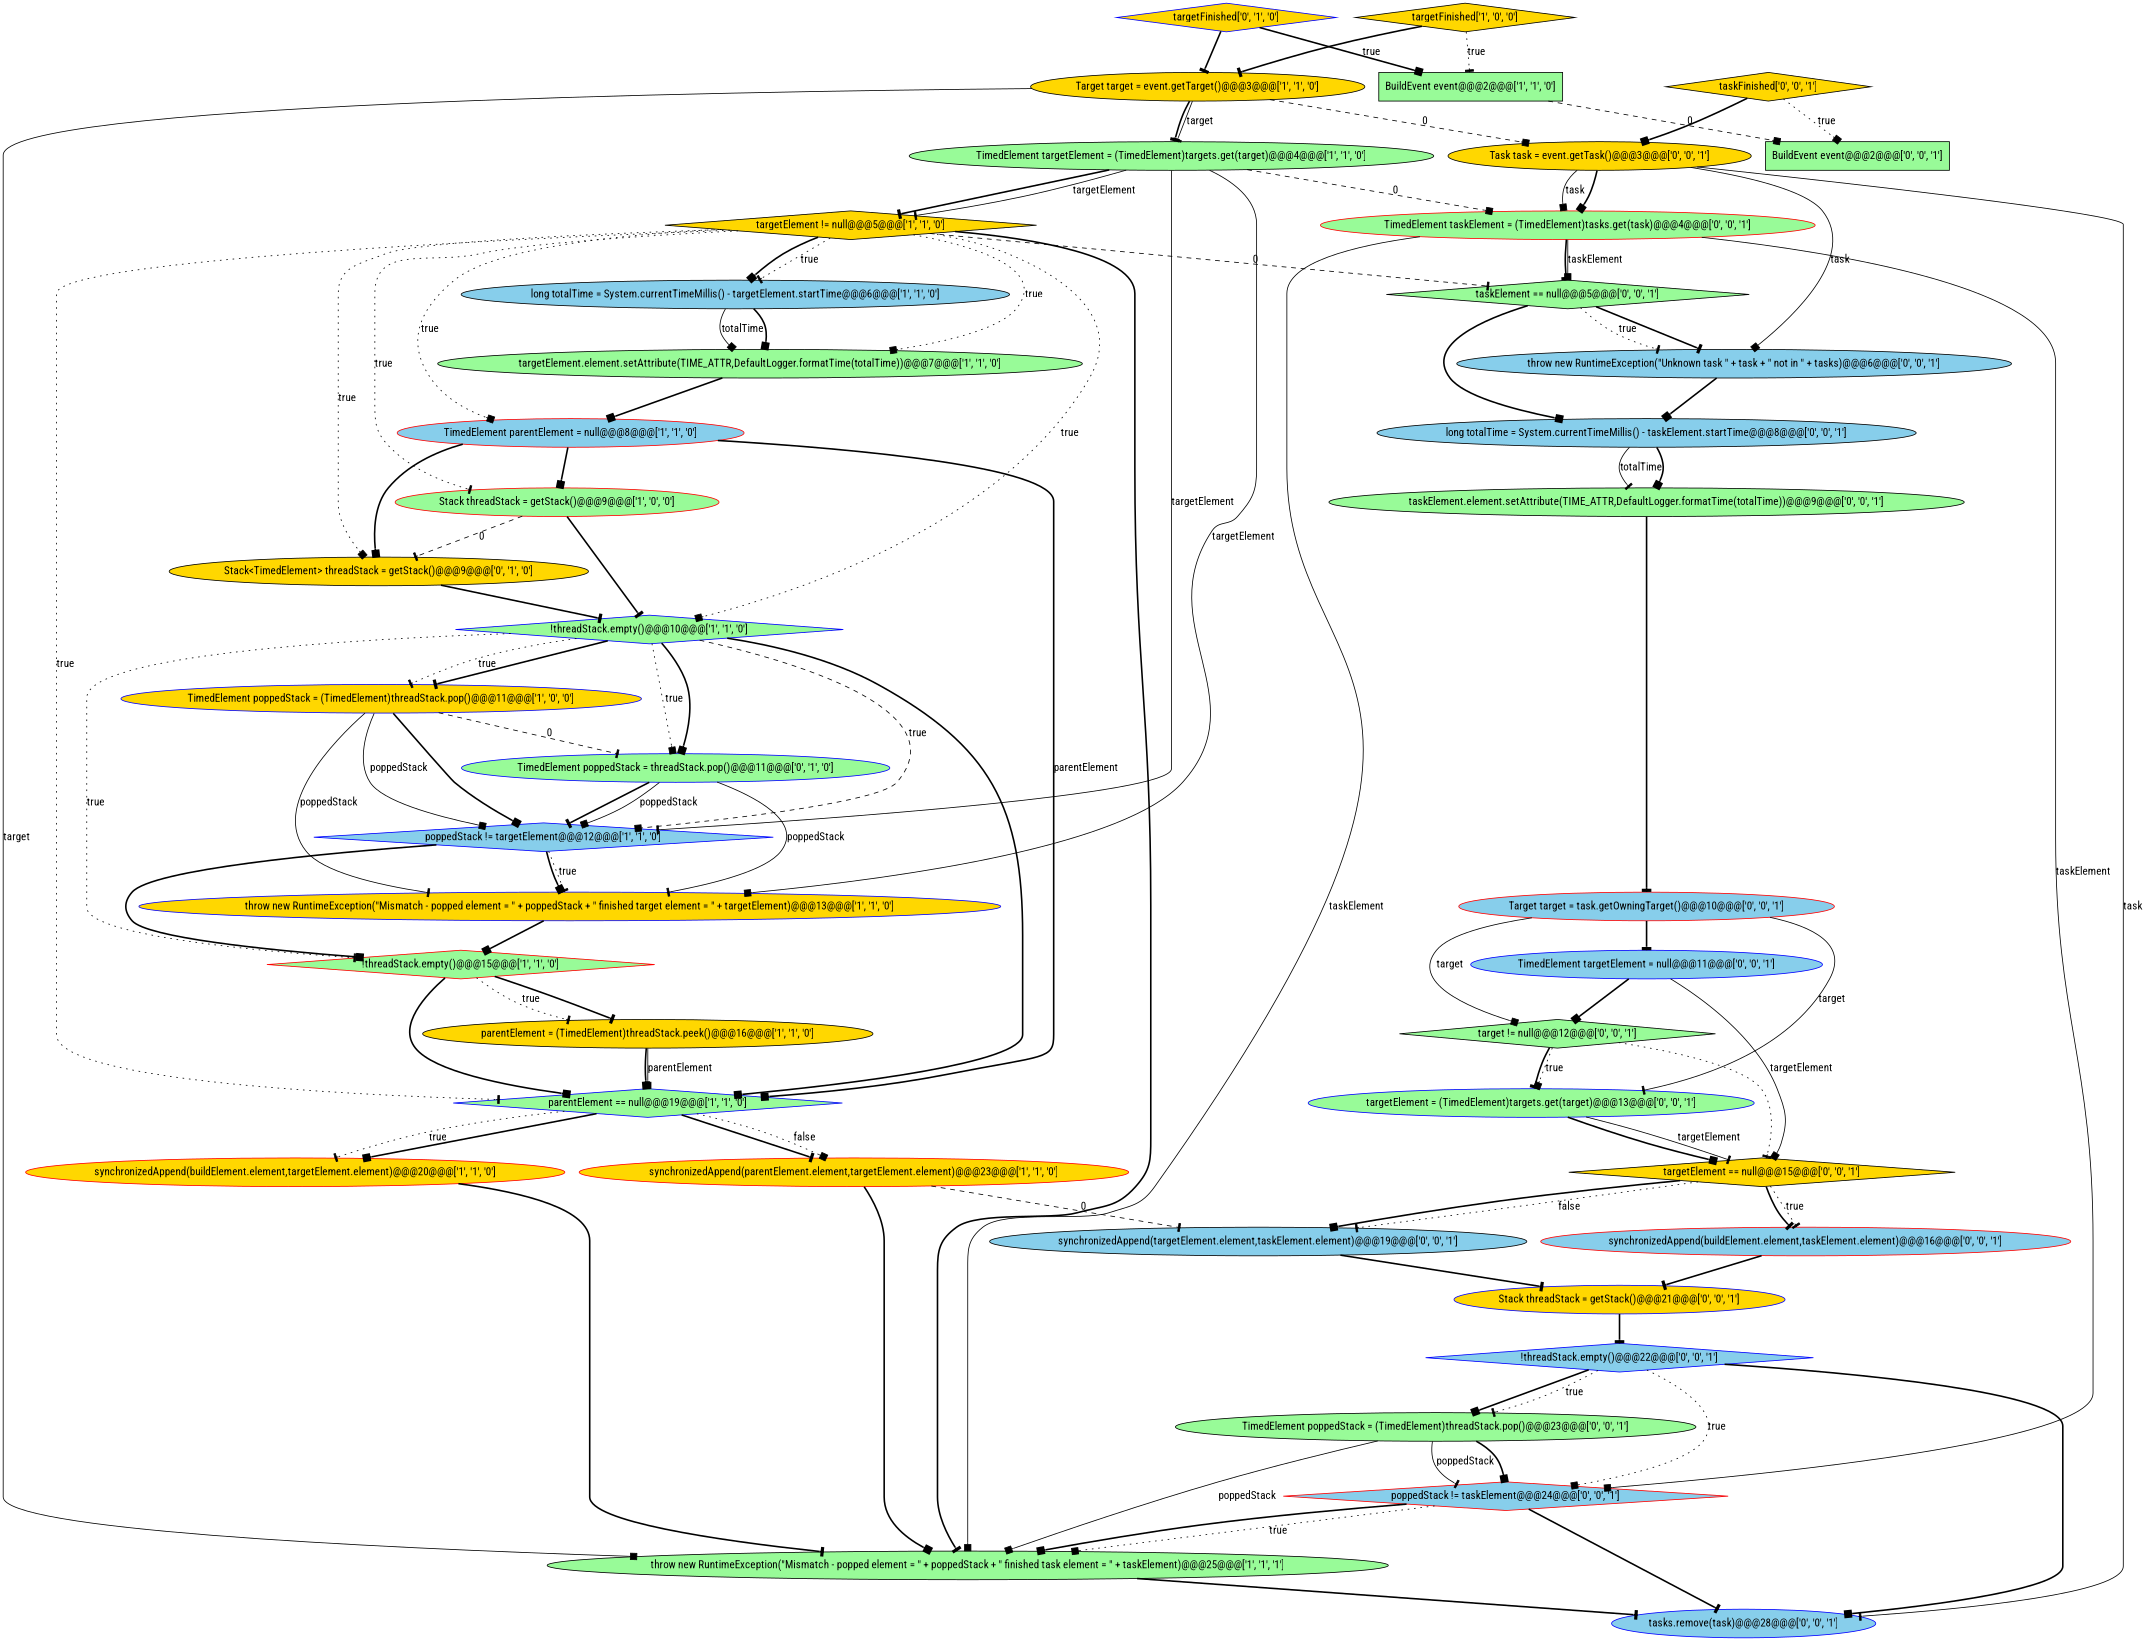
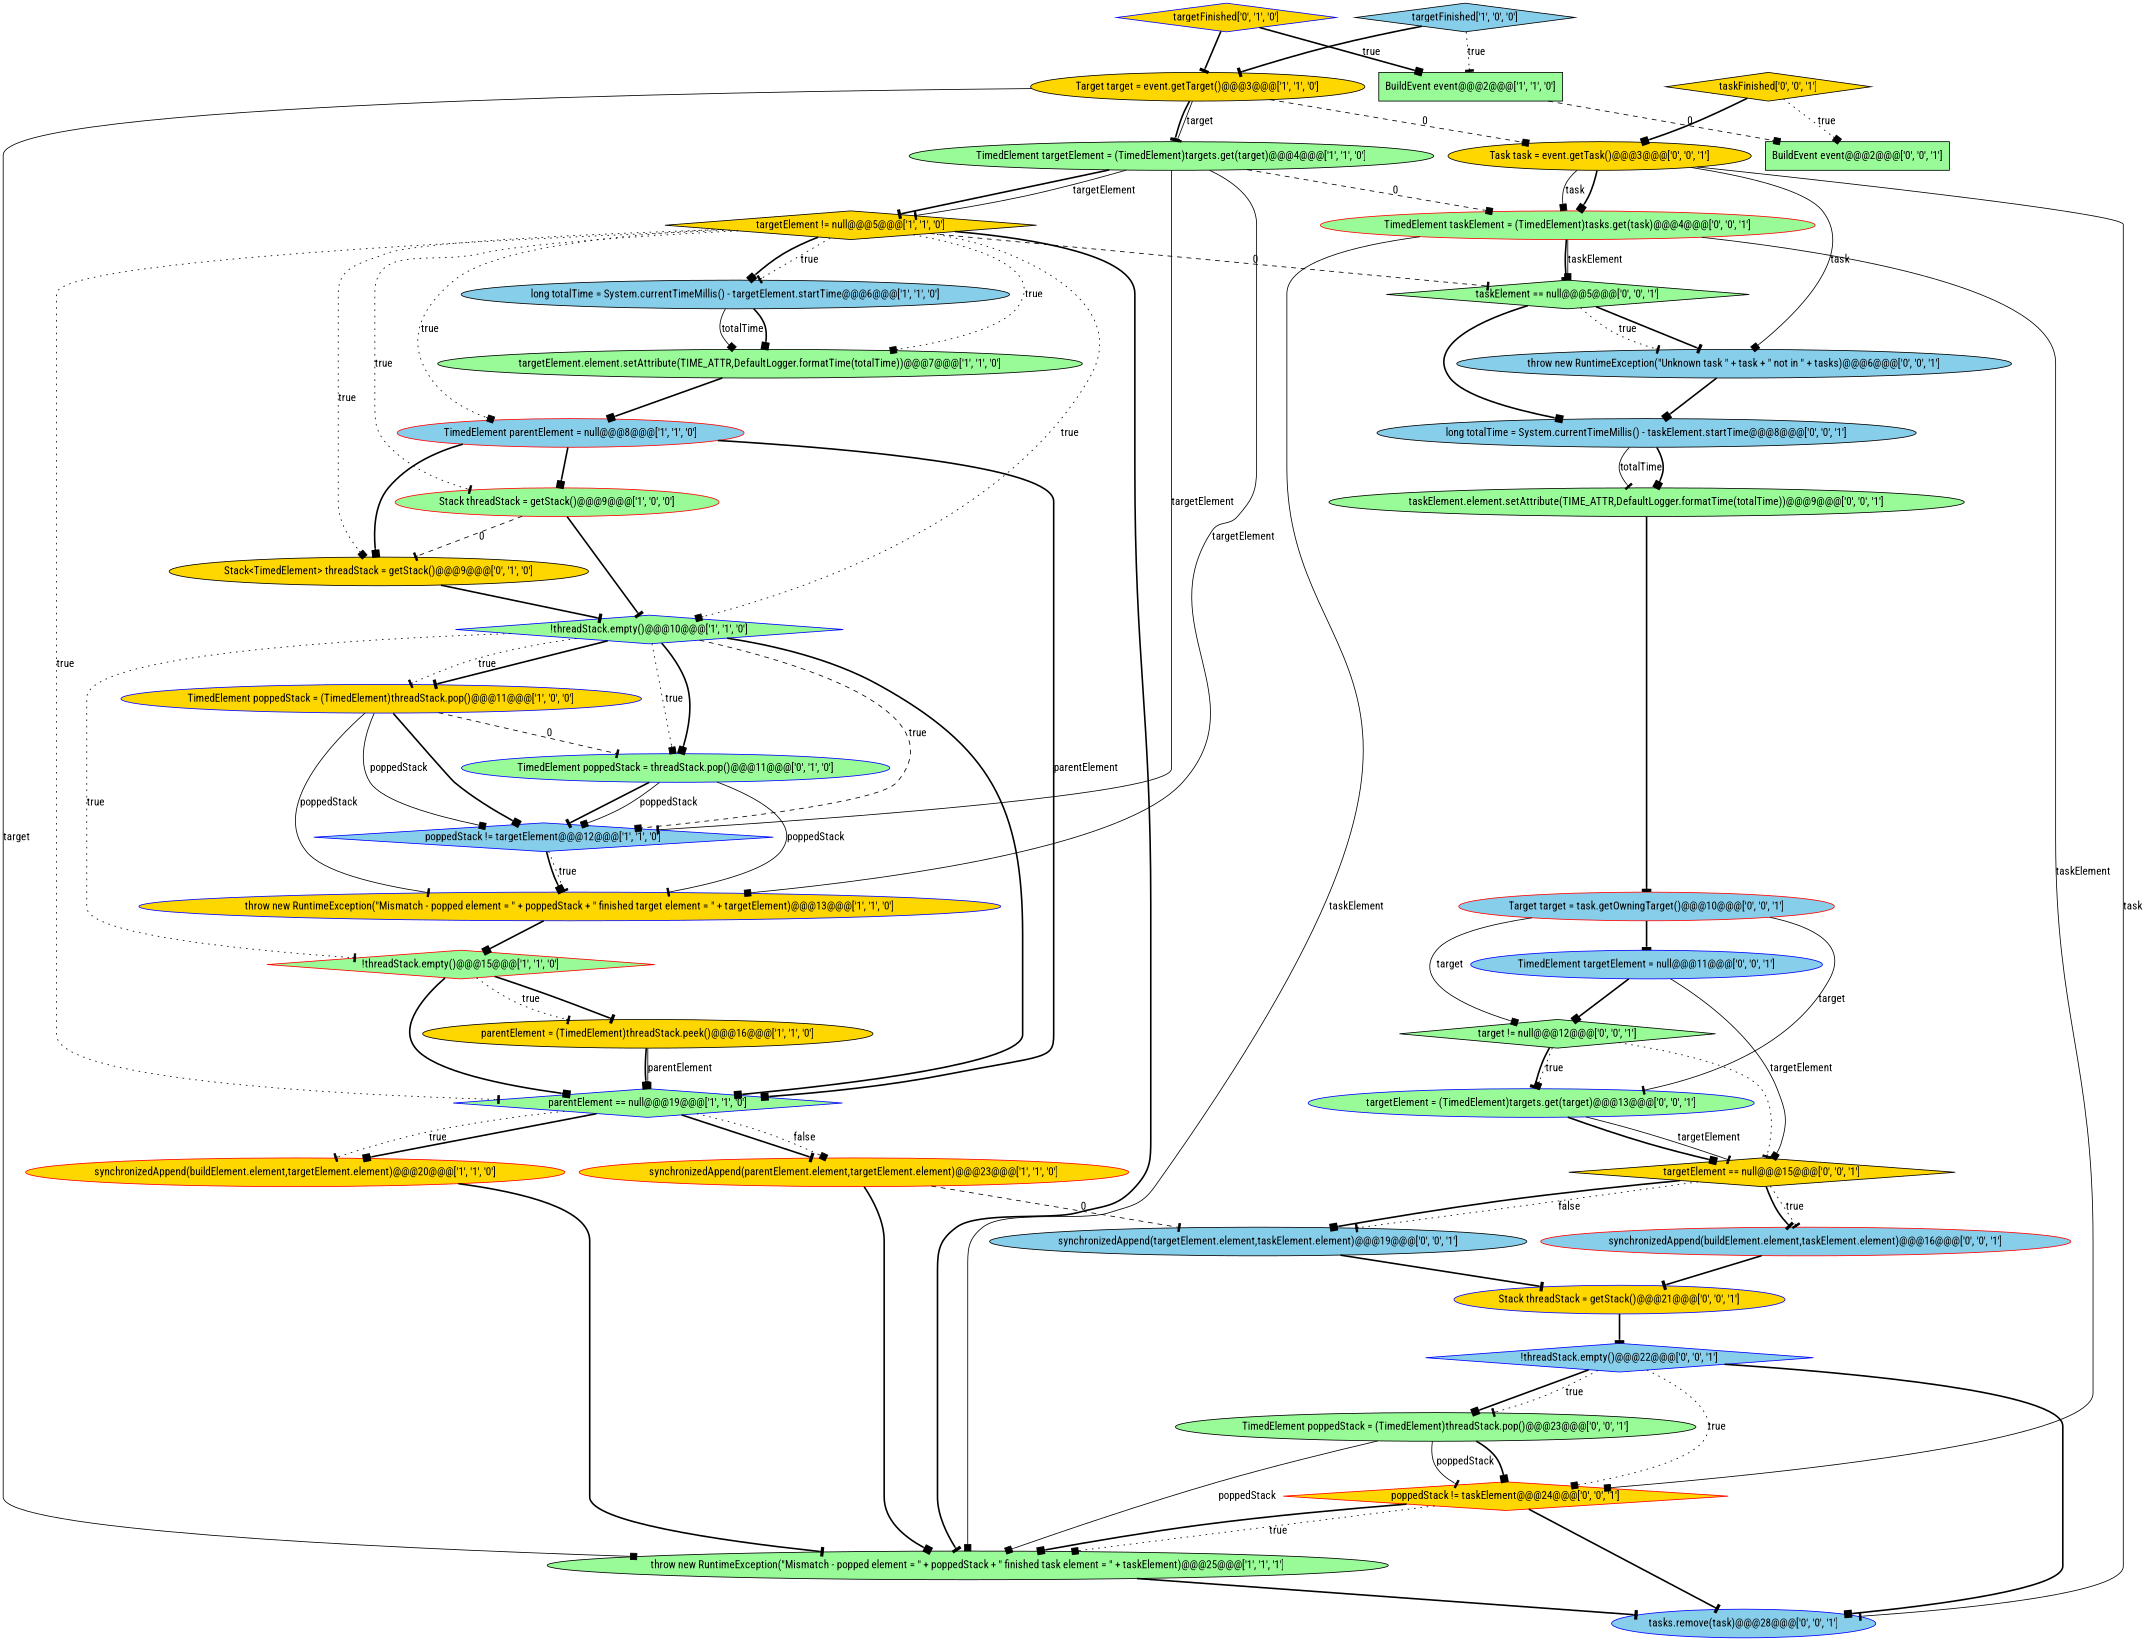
node "targetFinished['1', '0', '0']": fillcolor gold -> skyblue
edge "poppedStack != targetElement@@@12@@@['1', '1', '0']" -> "!threadStack.empty()@@@15@@@['1', '1', '0']": removed
node "poppedStack != taskElement@@@24@@@['0', '0', '1']": fillcolor skyblue -> gold
